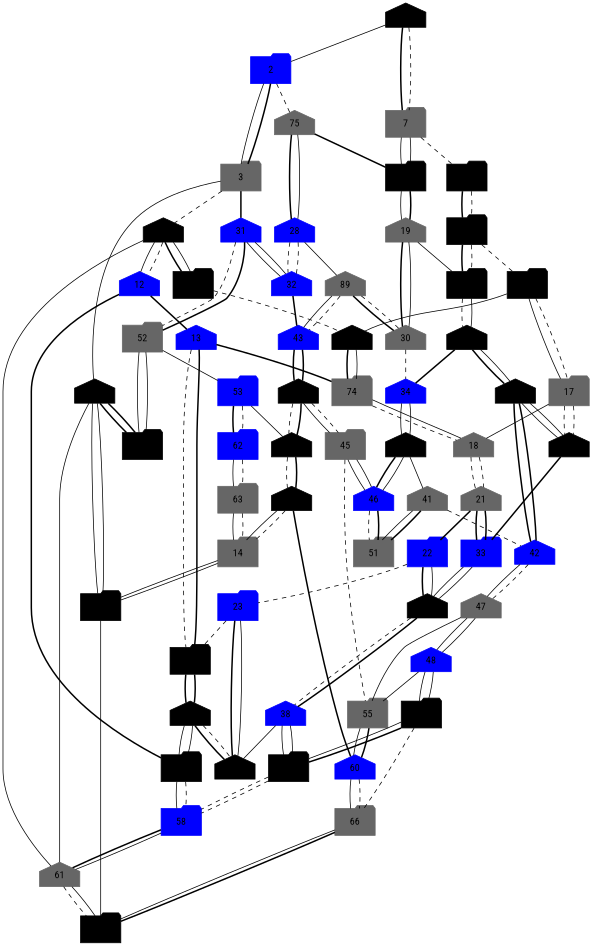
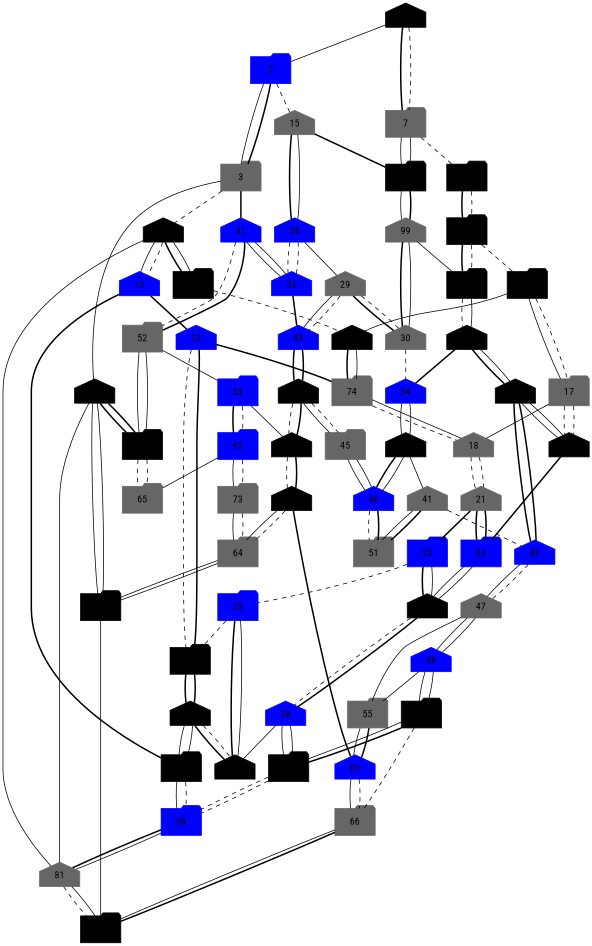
node "75": label "75" -> "15"
node "19": label "19" -> "99"
node "89": label "89" -> "29"
node "65": added
node "63": label "63" -> "73"
node "14": label "14" -> "64"
edge "45" -- "55": removed
node "61": label "61" -> "81"
